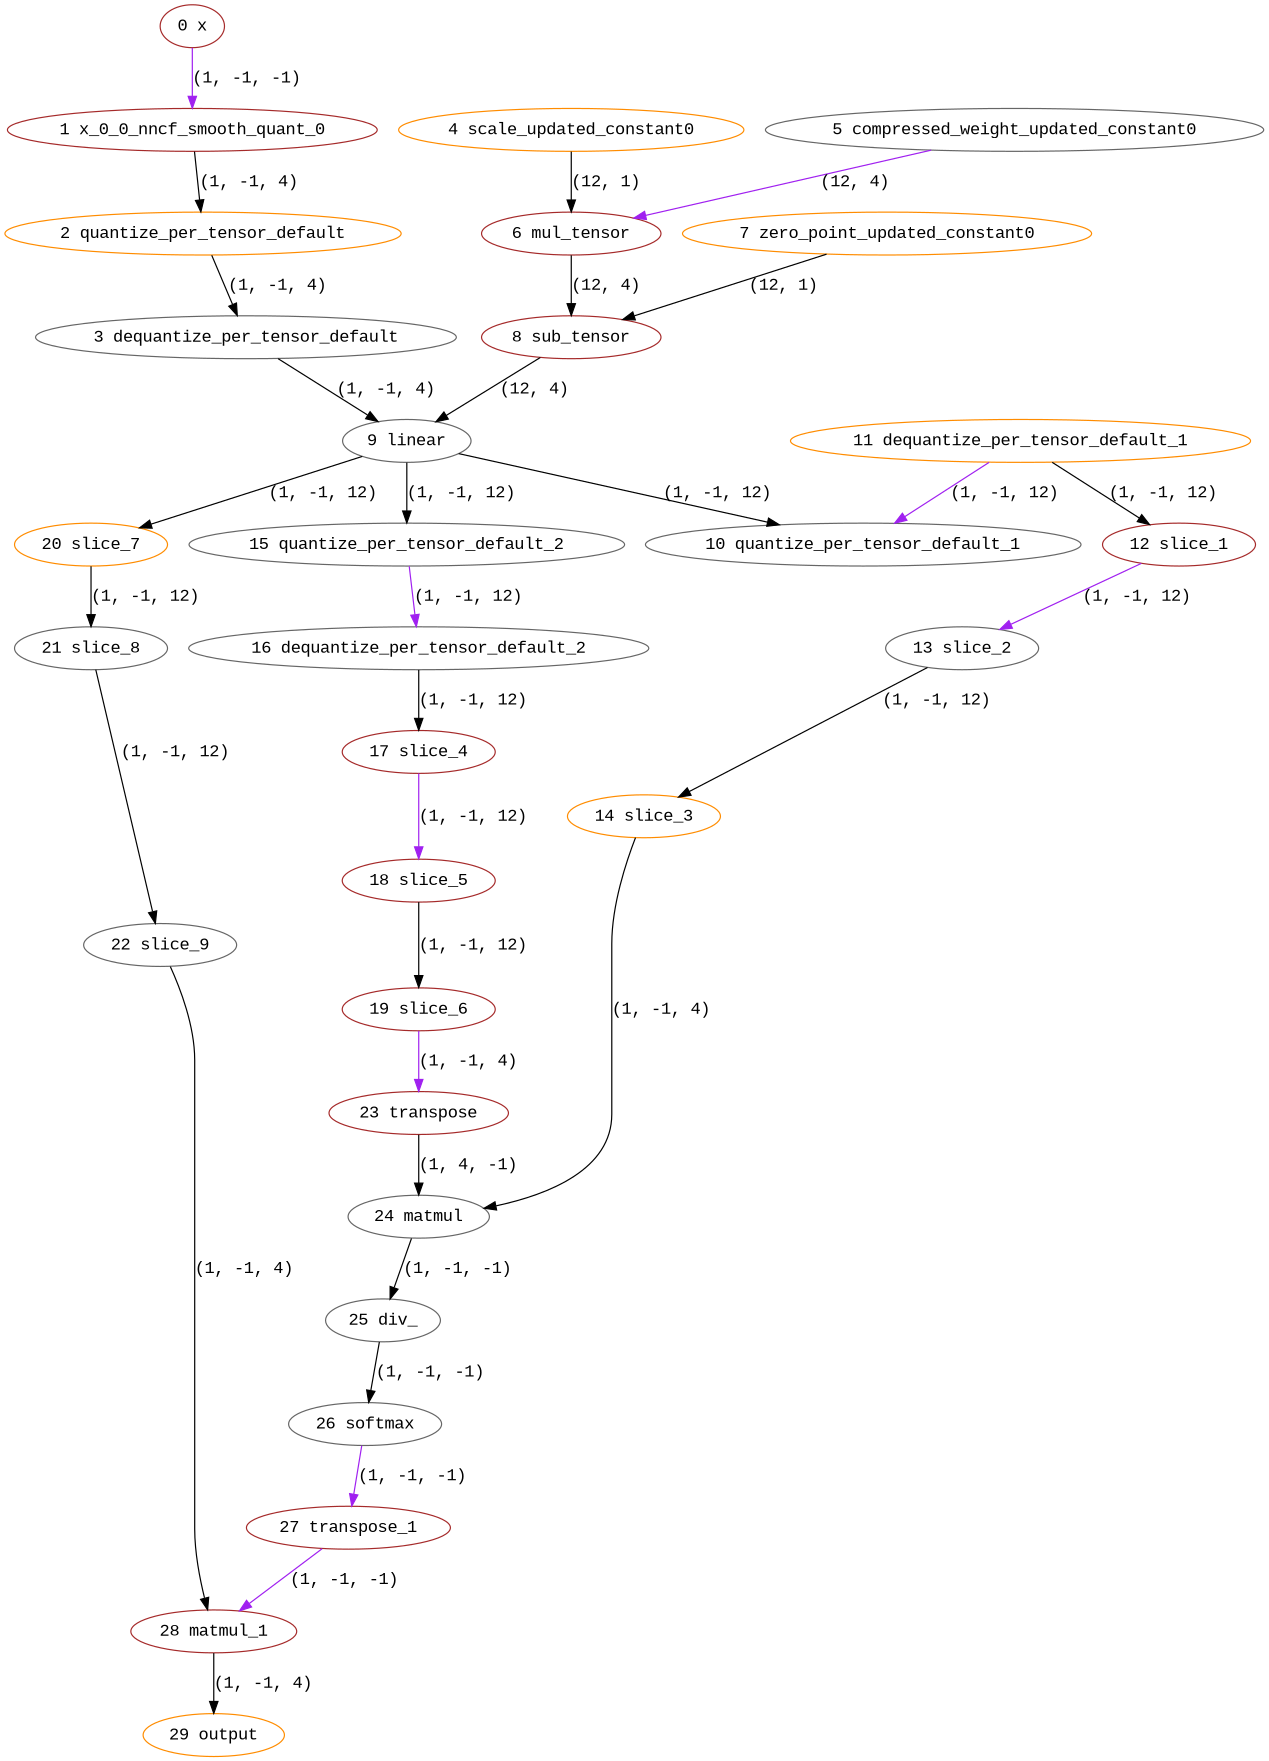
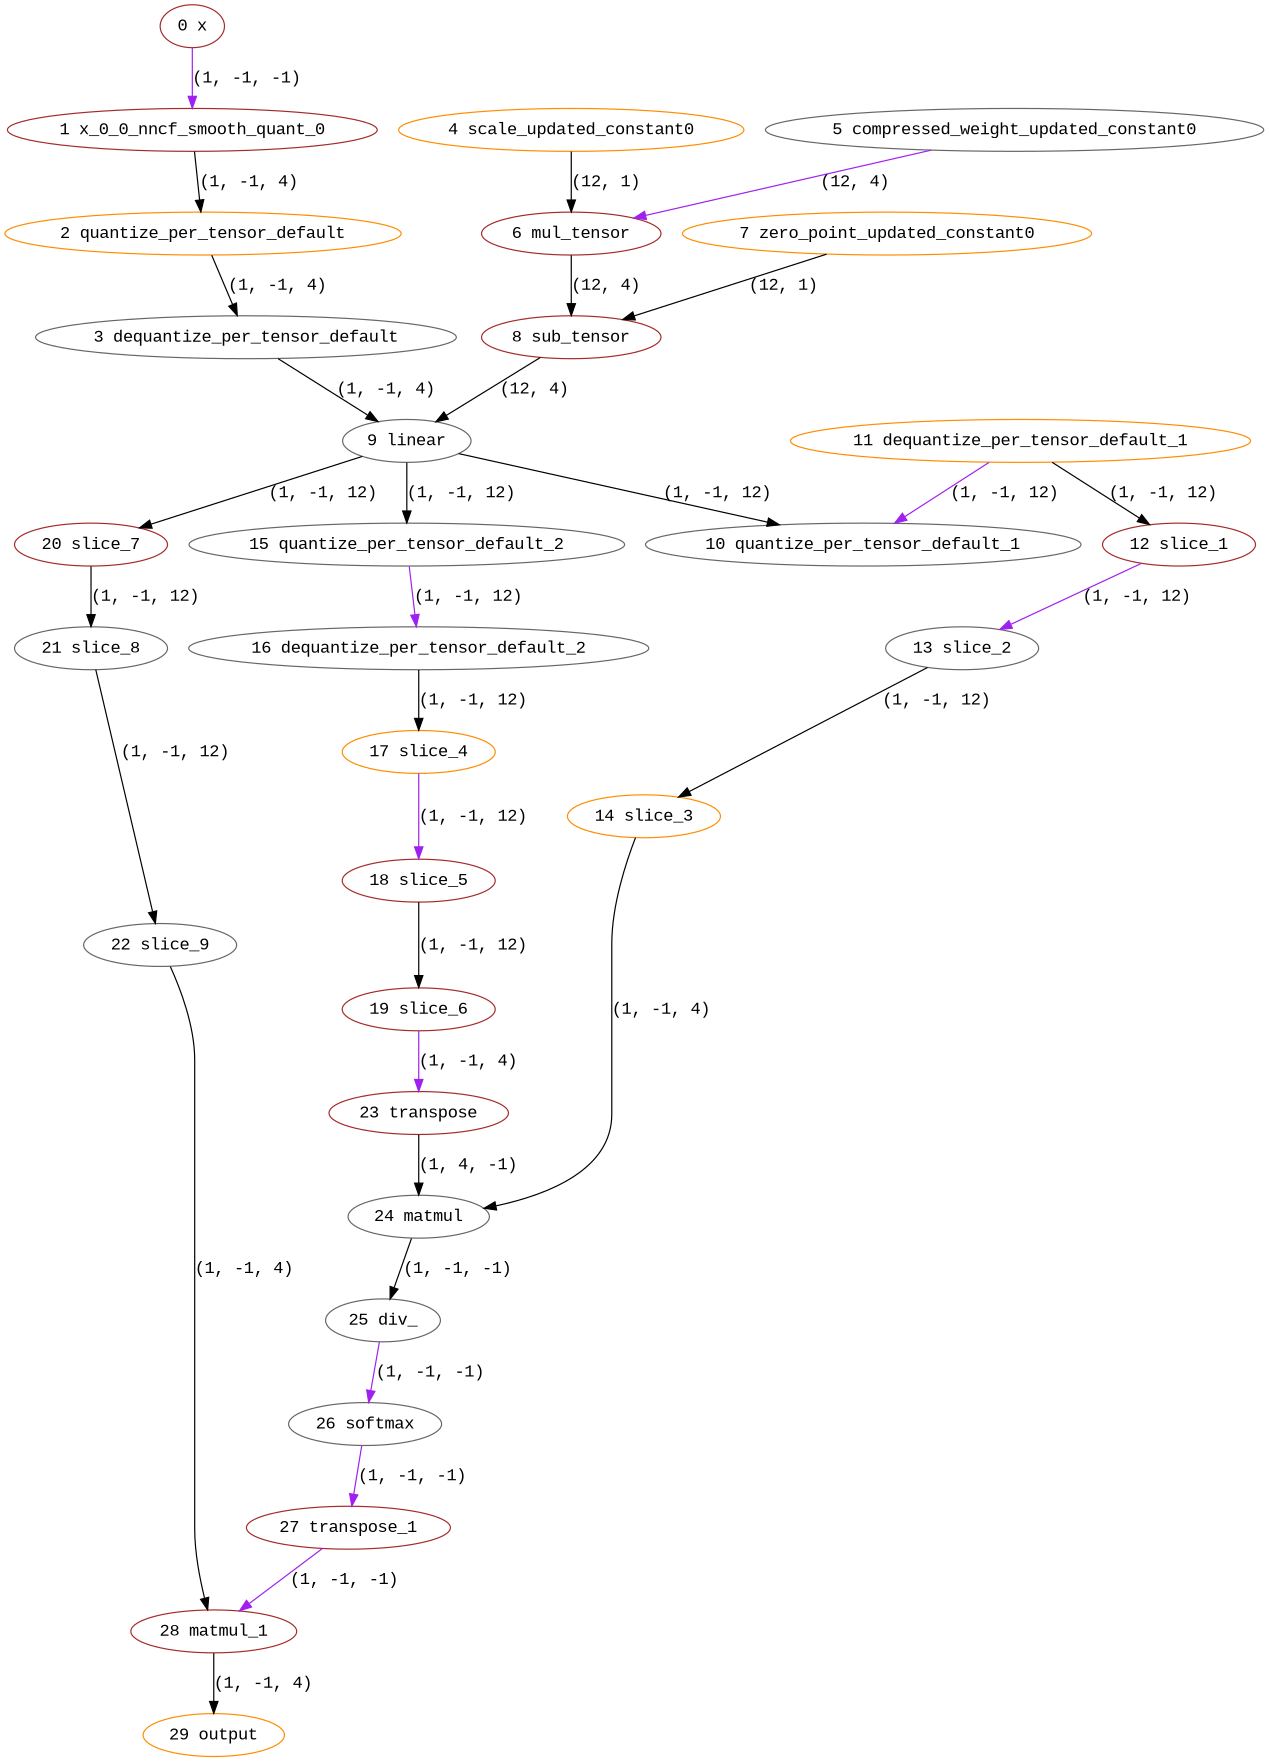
node "20 slice_7": color darkorange -> brown
node "17 slice_4": color brown -> darkorange
edge "25 div_" -> "26 softmax": color black -> purple
